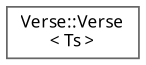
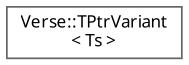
node "Verse::Verse < Ts >": label "Verse::Verse < Ts >" -> "Verse::TPtrVariant < Ts >"
